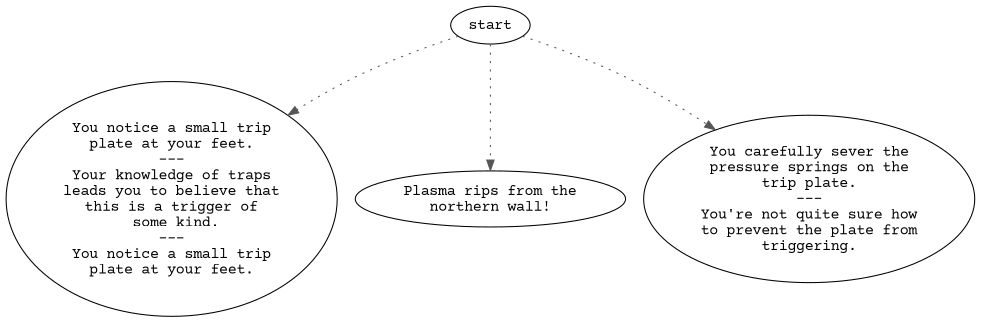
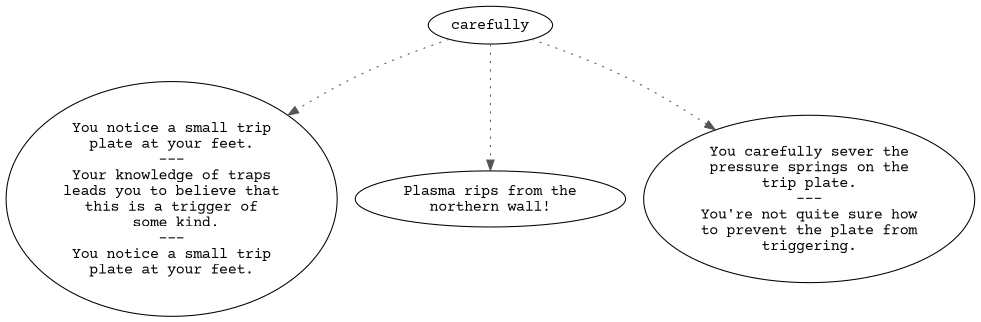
node "start": label "start" -> "carefully"
